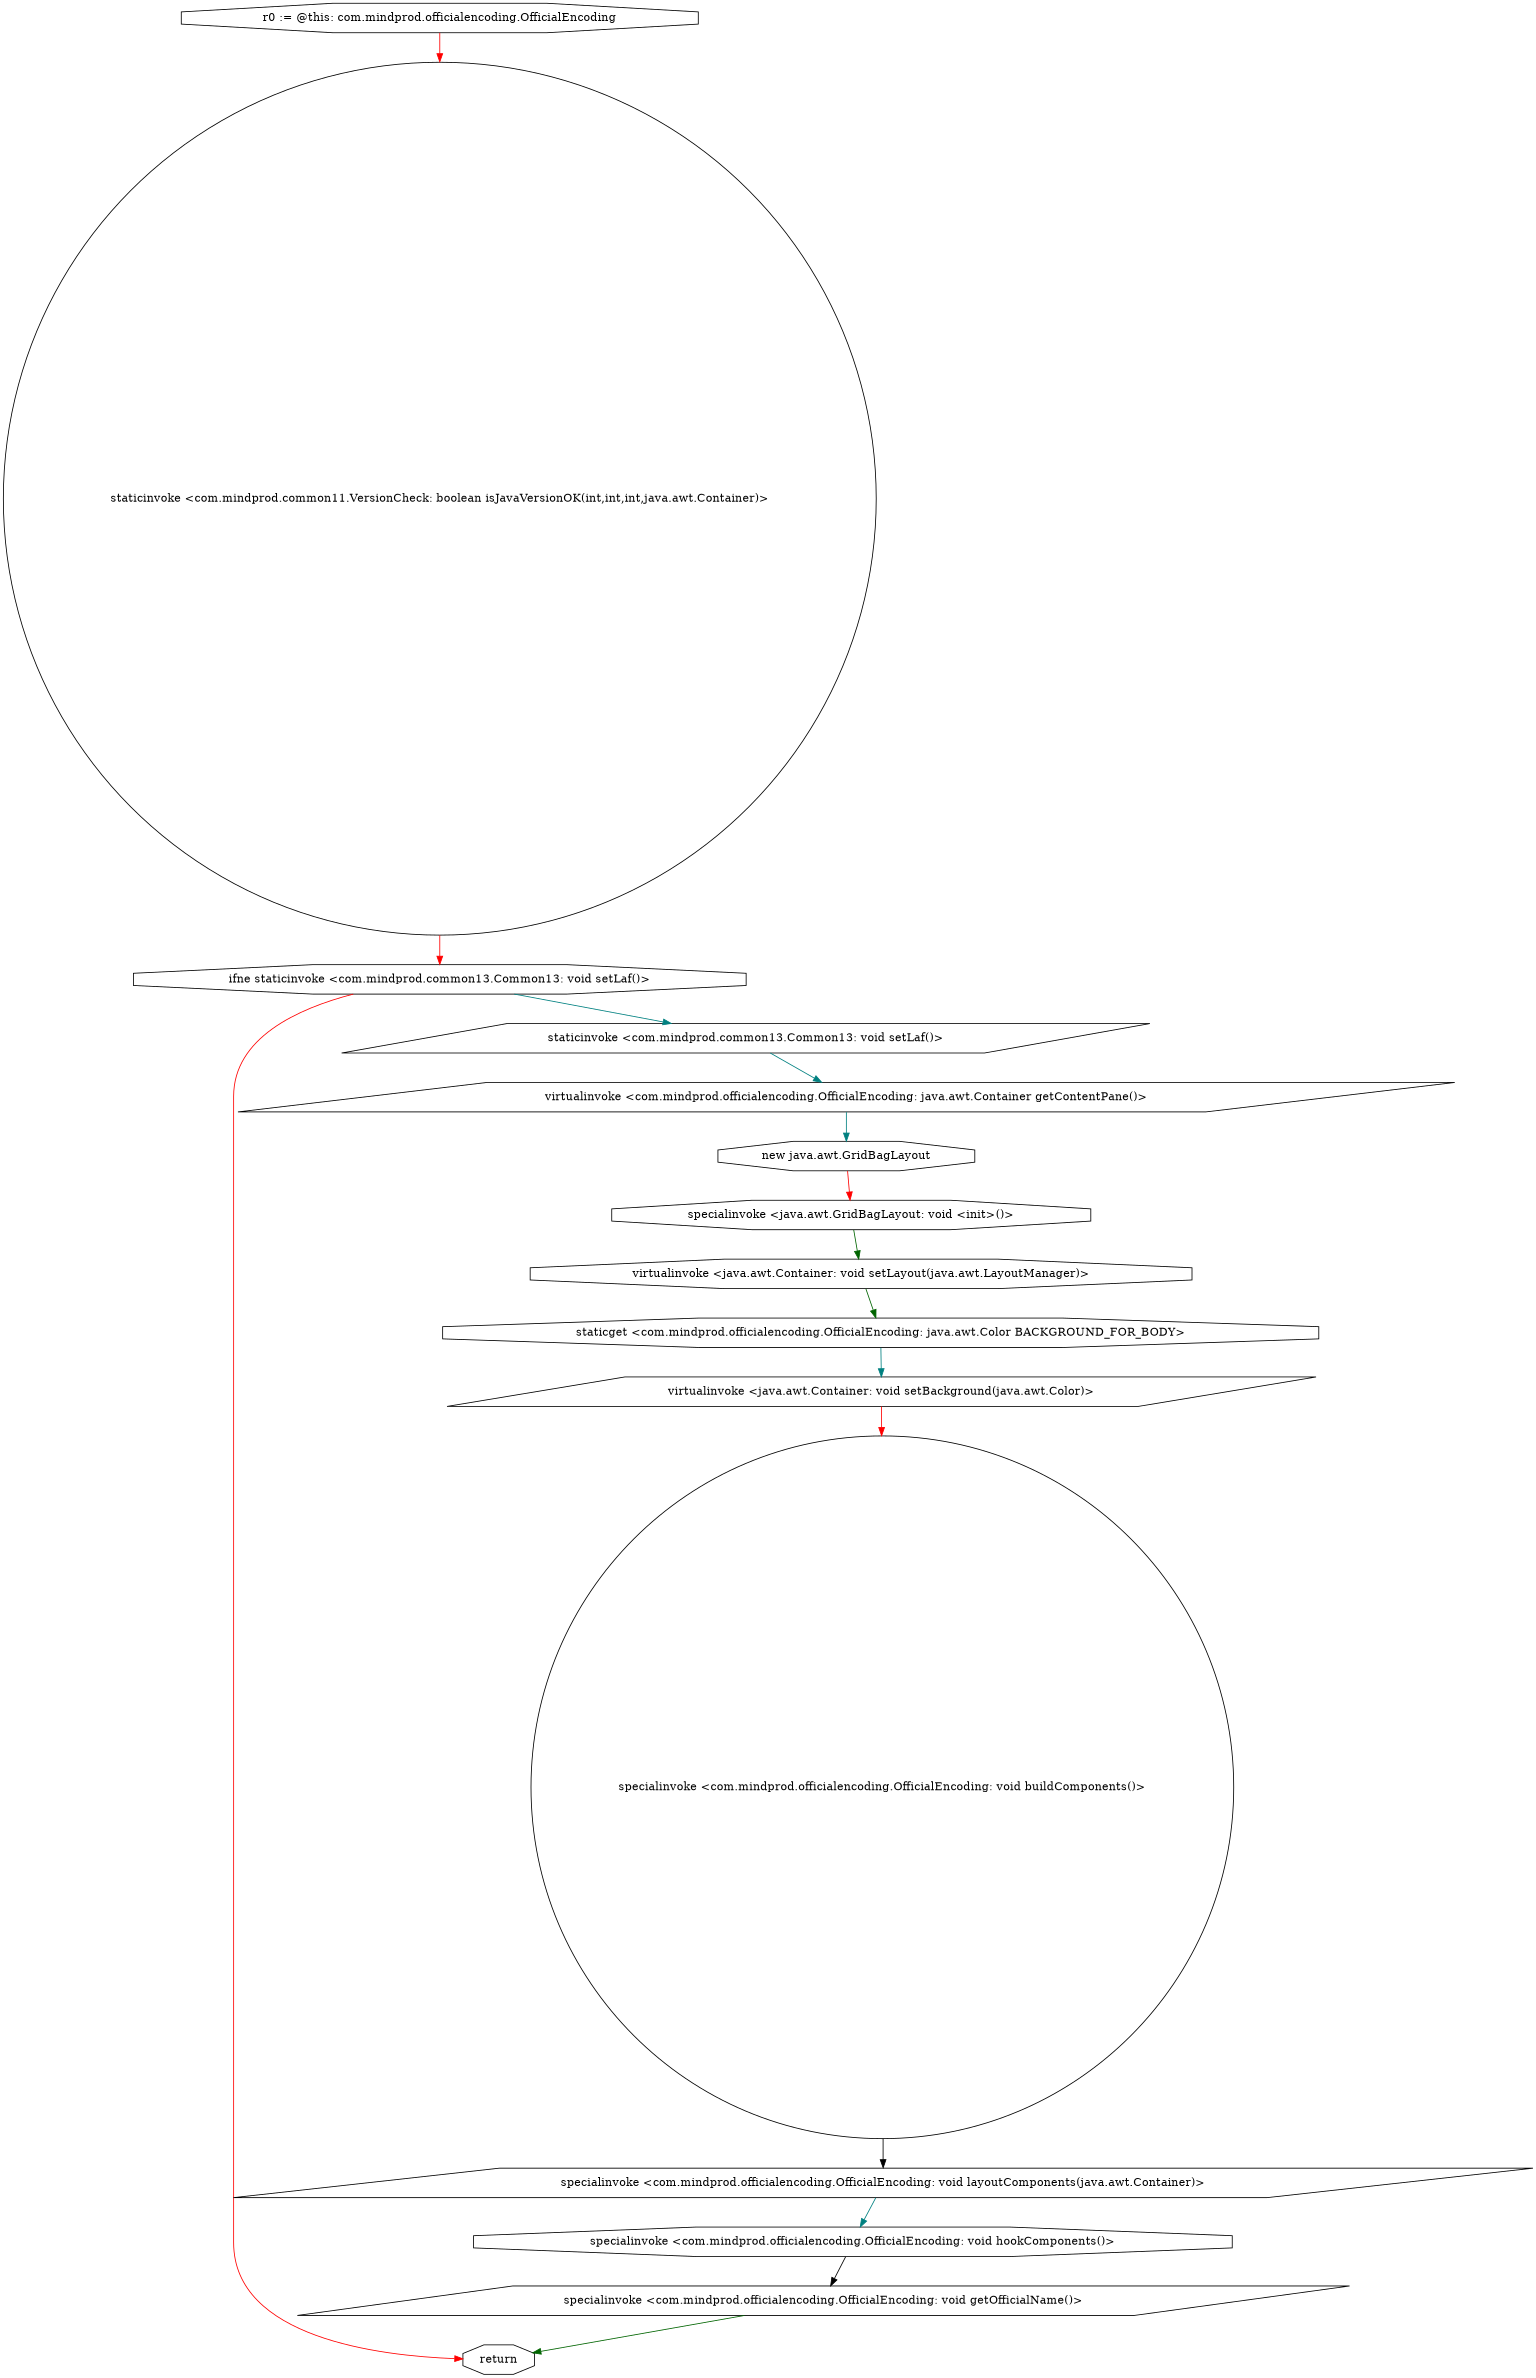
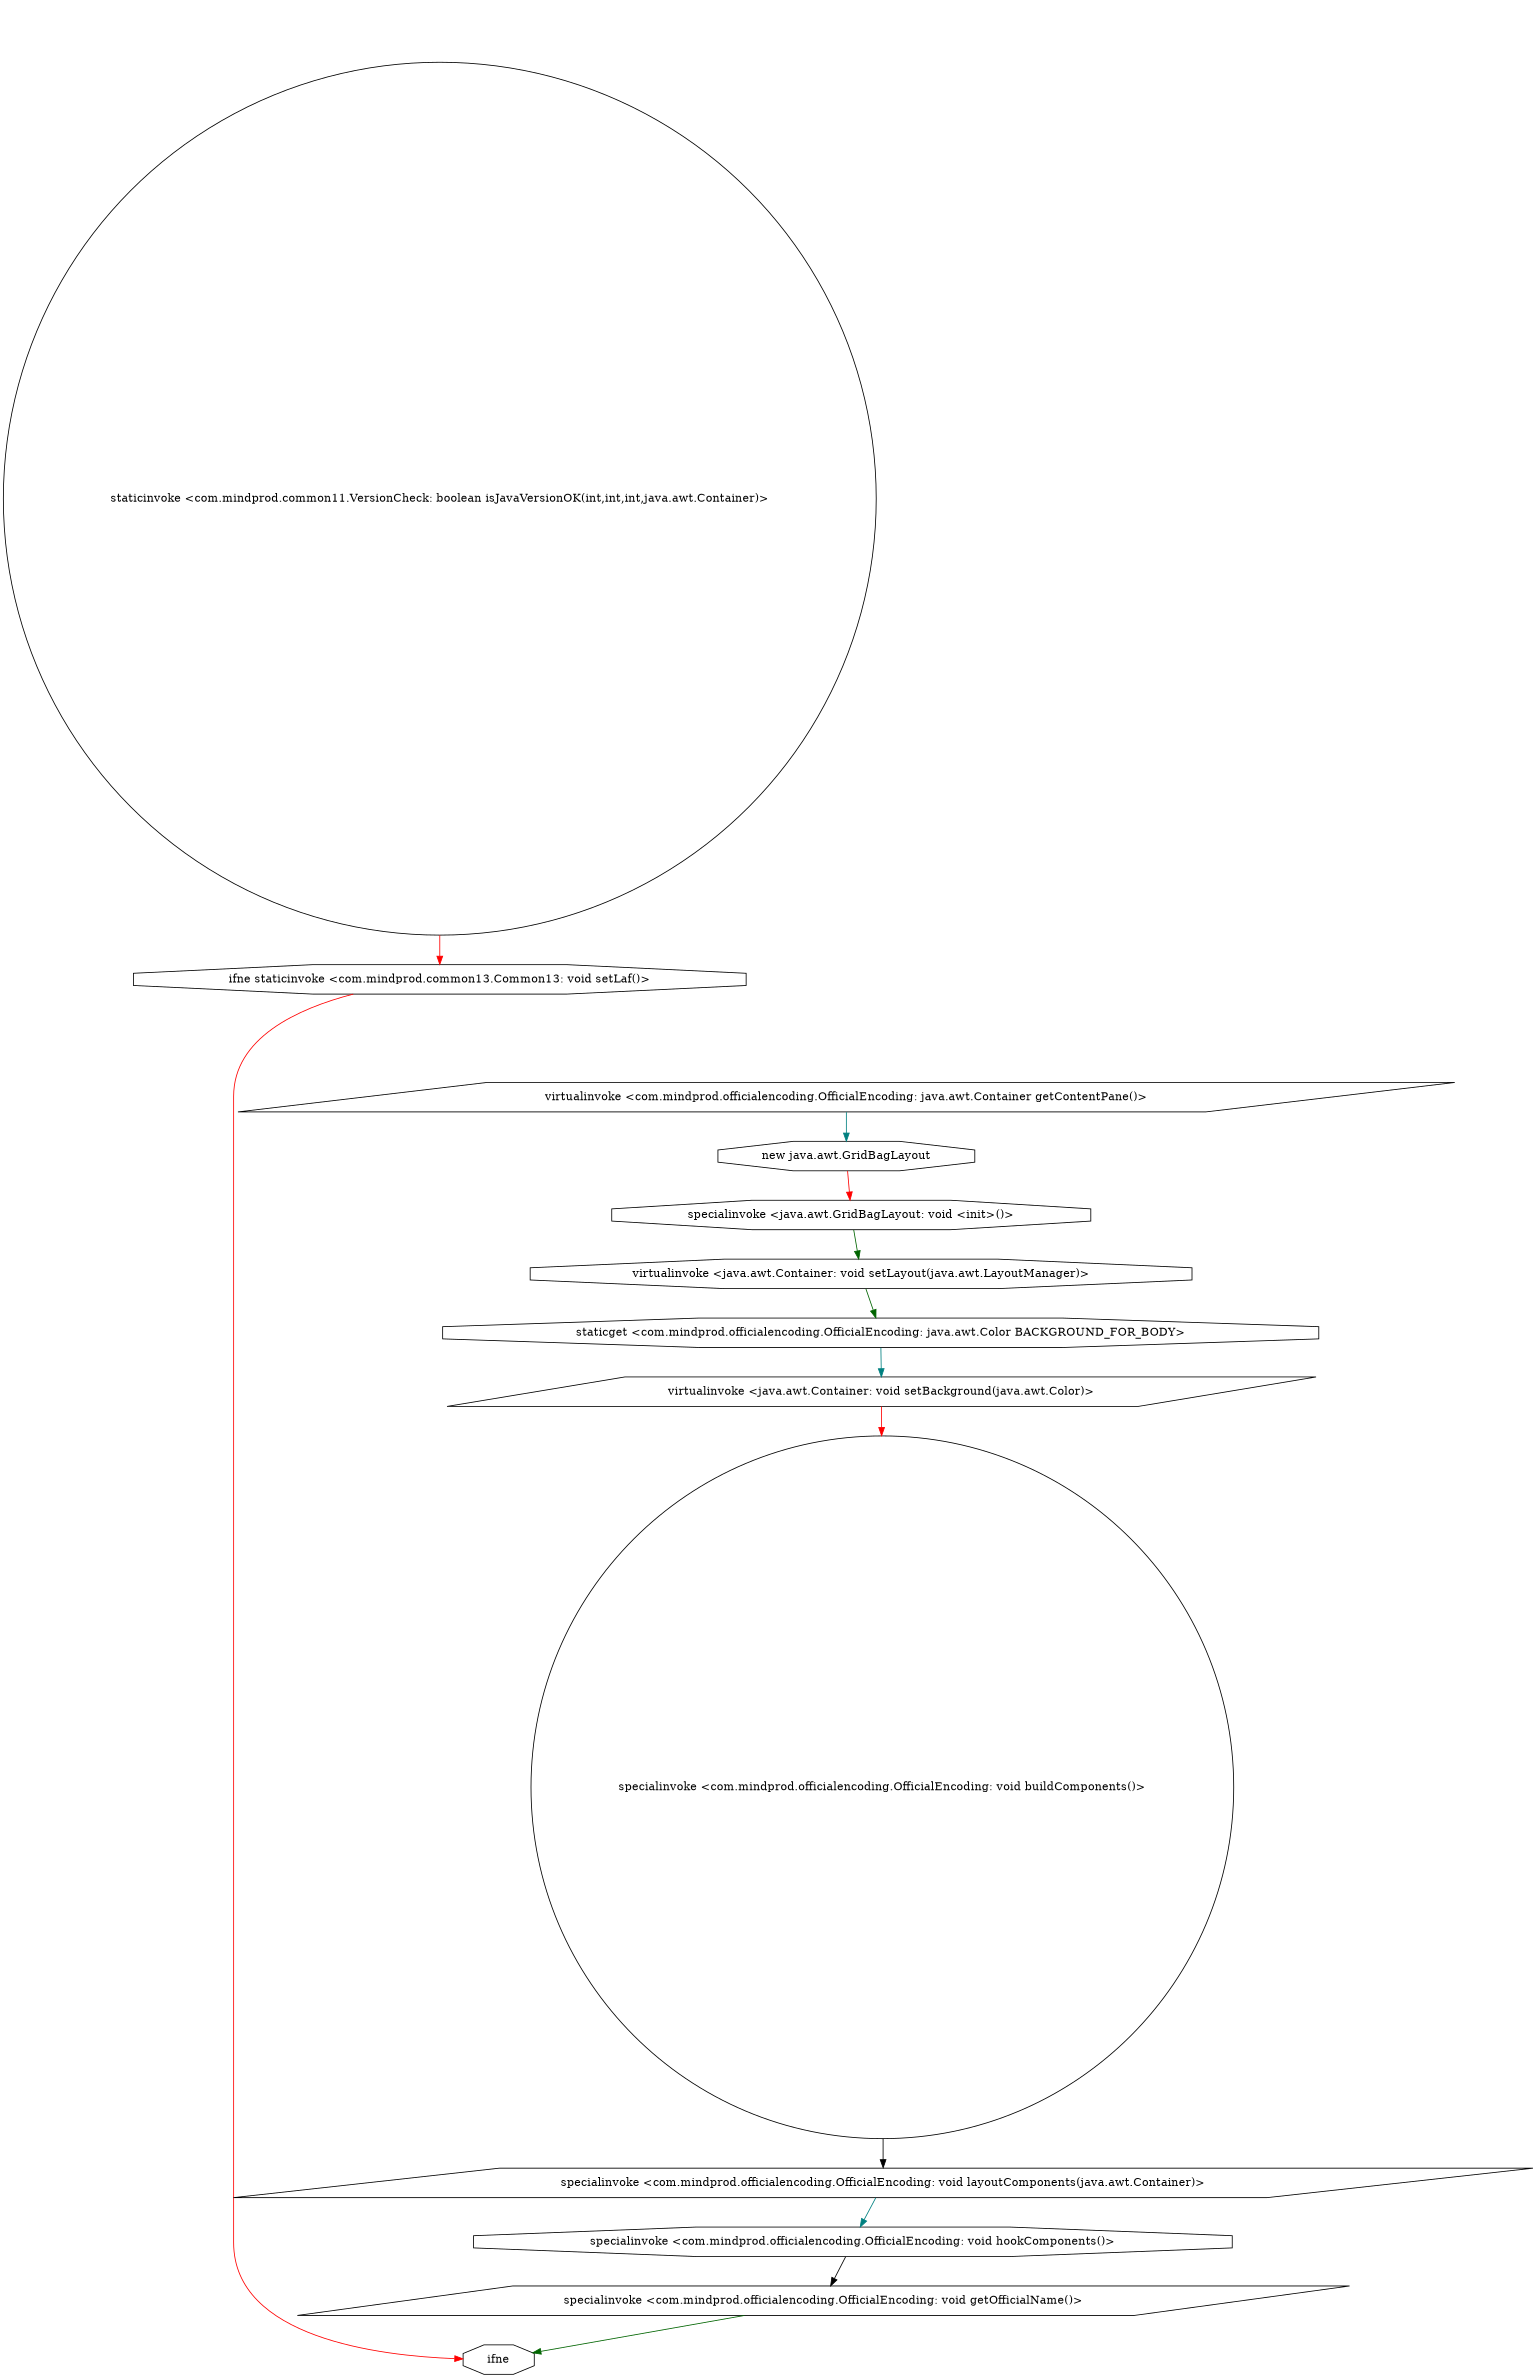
node "r0 := @this: com.mindprod.officialencoding.OfficialEncoding": removed
node "staticinvoke <com.mindprod.common13.Common13: void setLaf()>": removed
node "return": label "return" -> "ifne"
